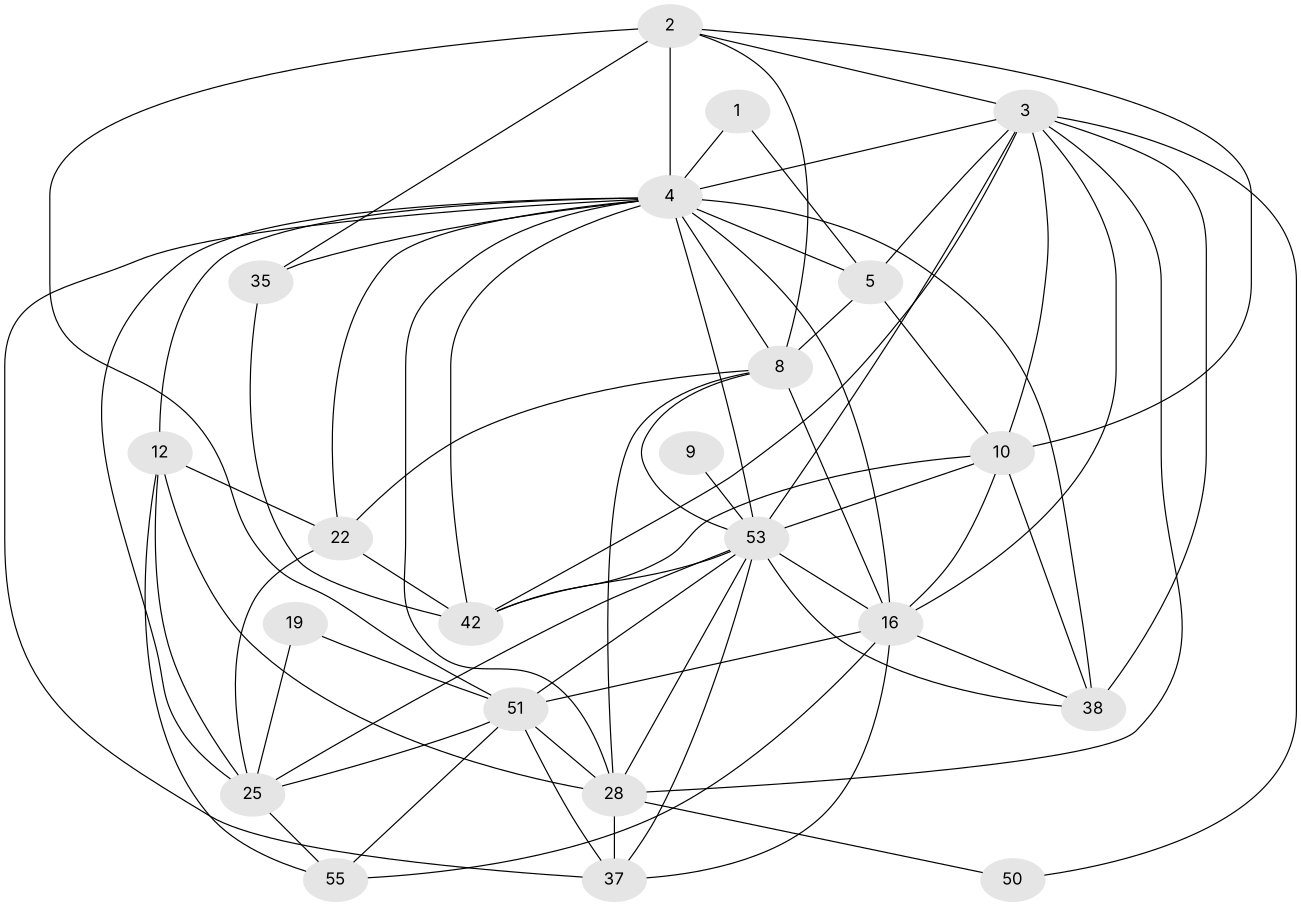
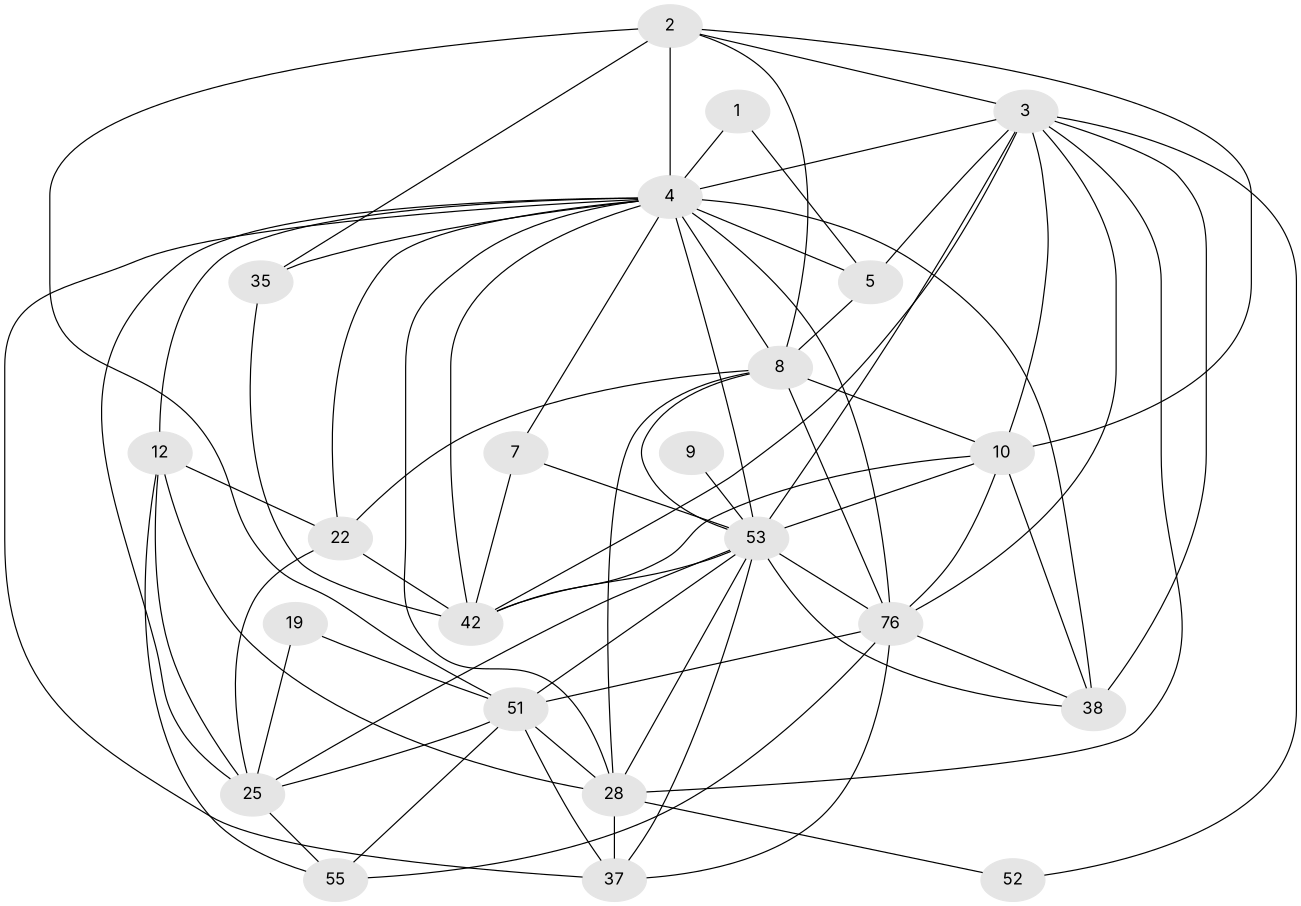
edge "5" -- "10": now "8" -- "10"
node "7": added
node "16": label "16" -> "76"
node "50": label "50" -> "52"
